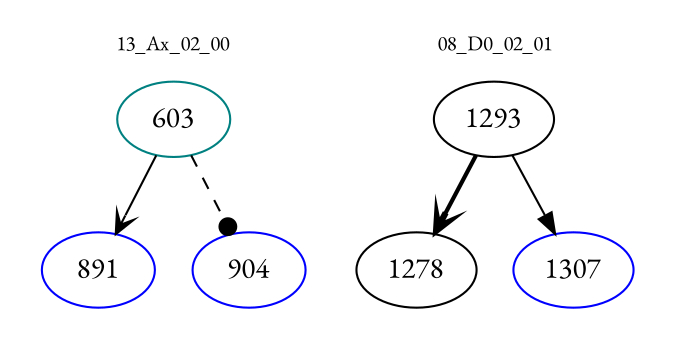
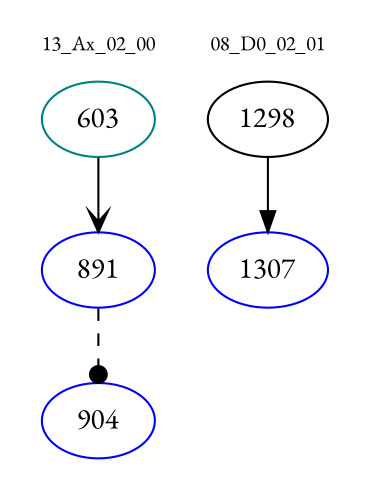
node "1293": label "1293" -> "1298"
edge "603" -> "904": now "891" -> "904"
node "1278": removed
